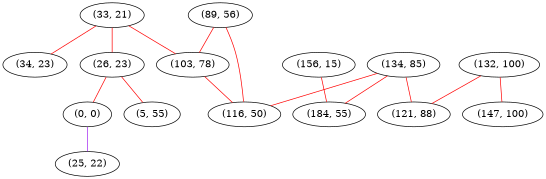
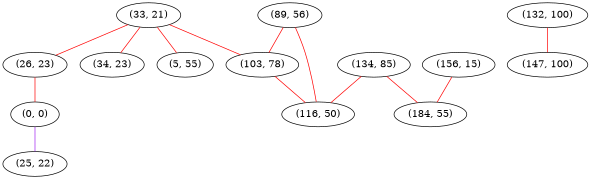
edge "(26, 23)" -- "(5, 55)": now "(33, 21)" -- "(5, 55)"
node "(121, 88)": removed
